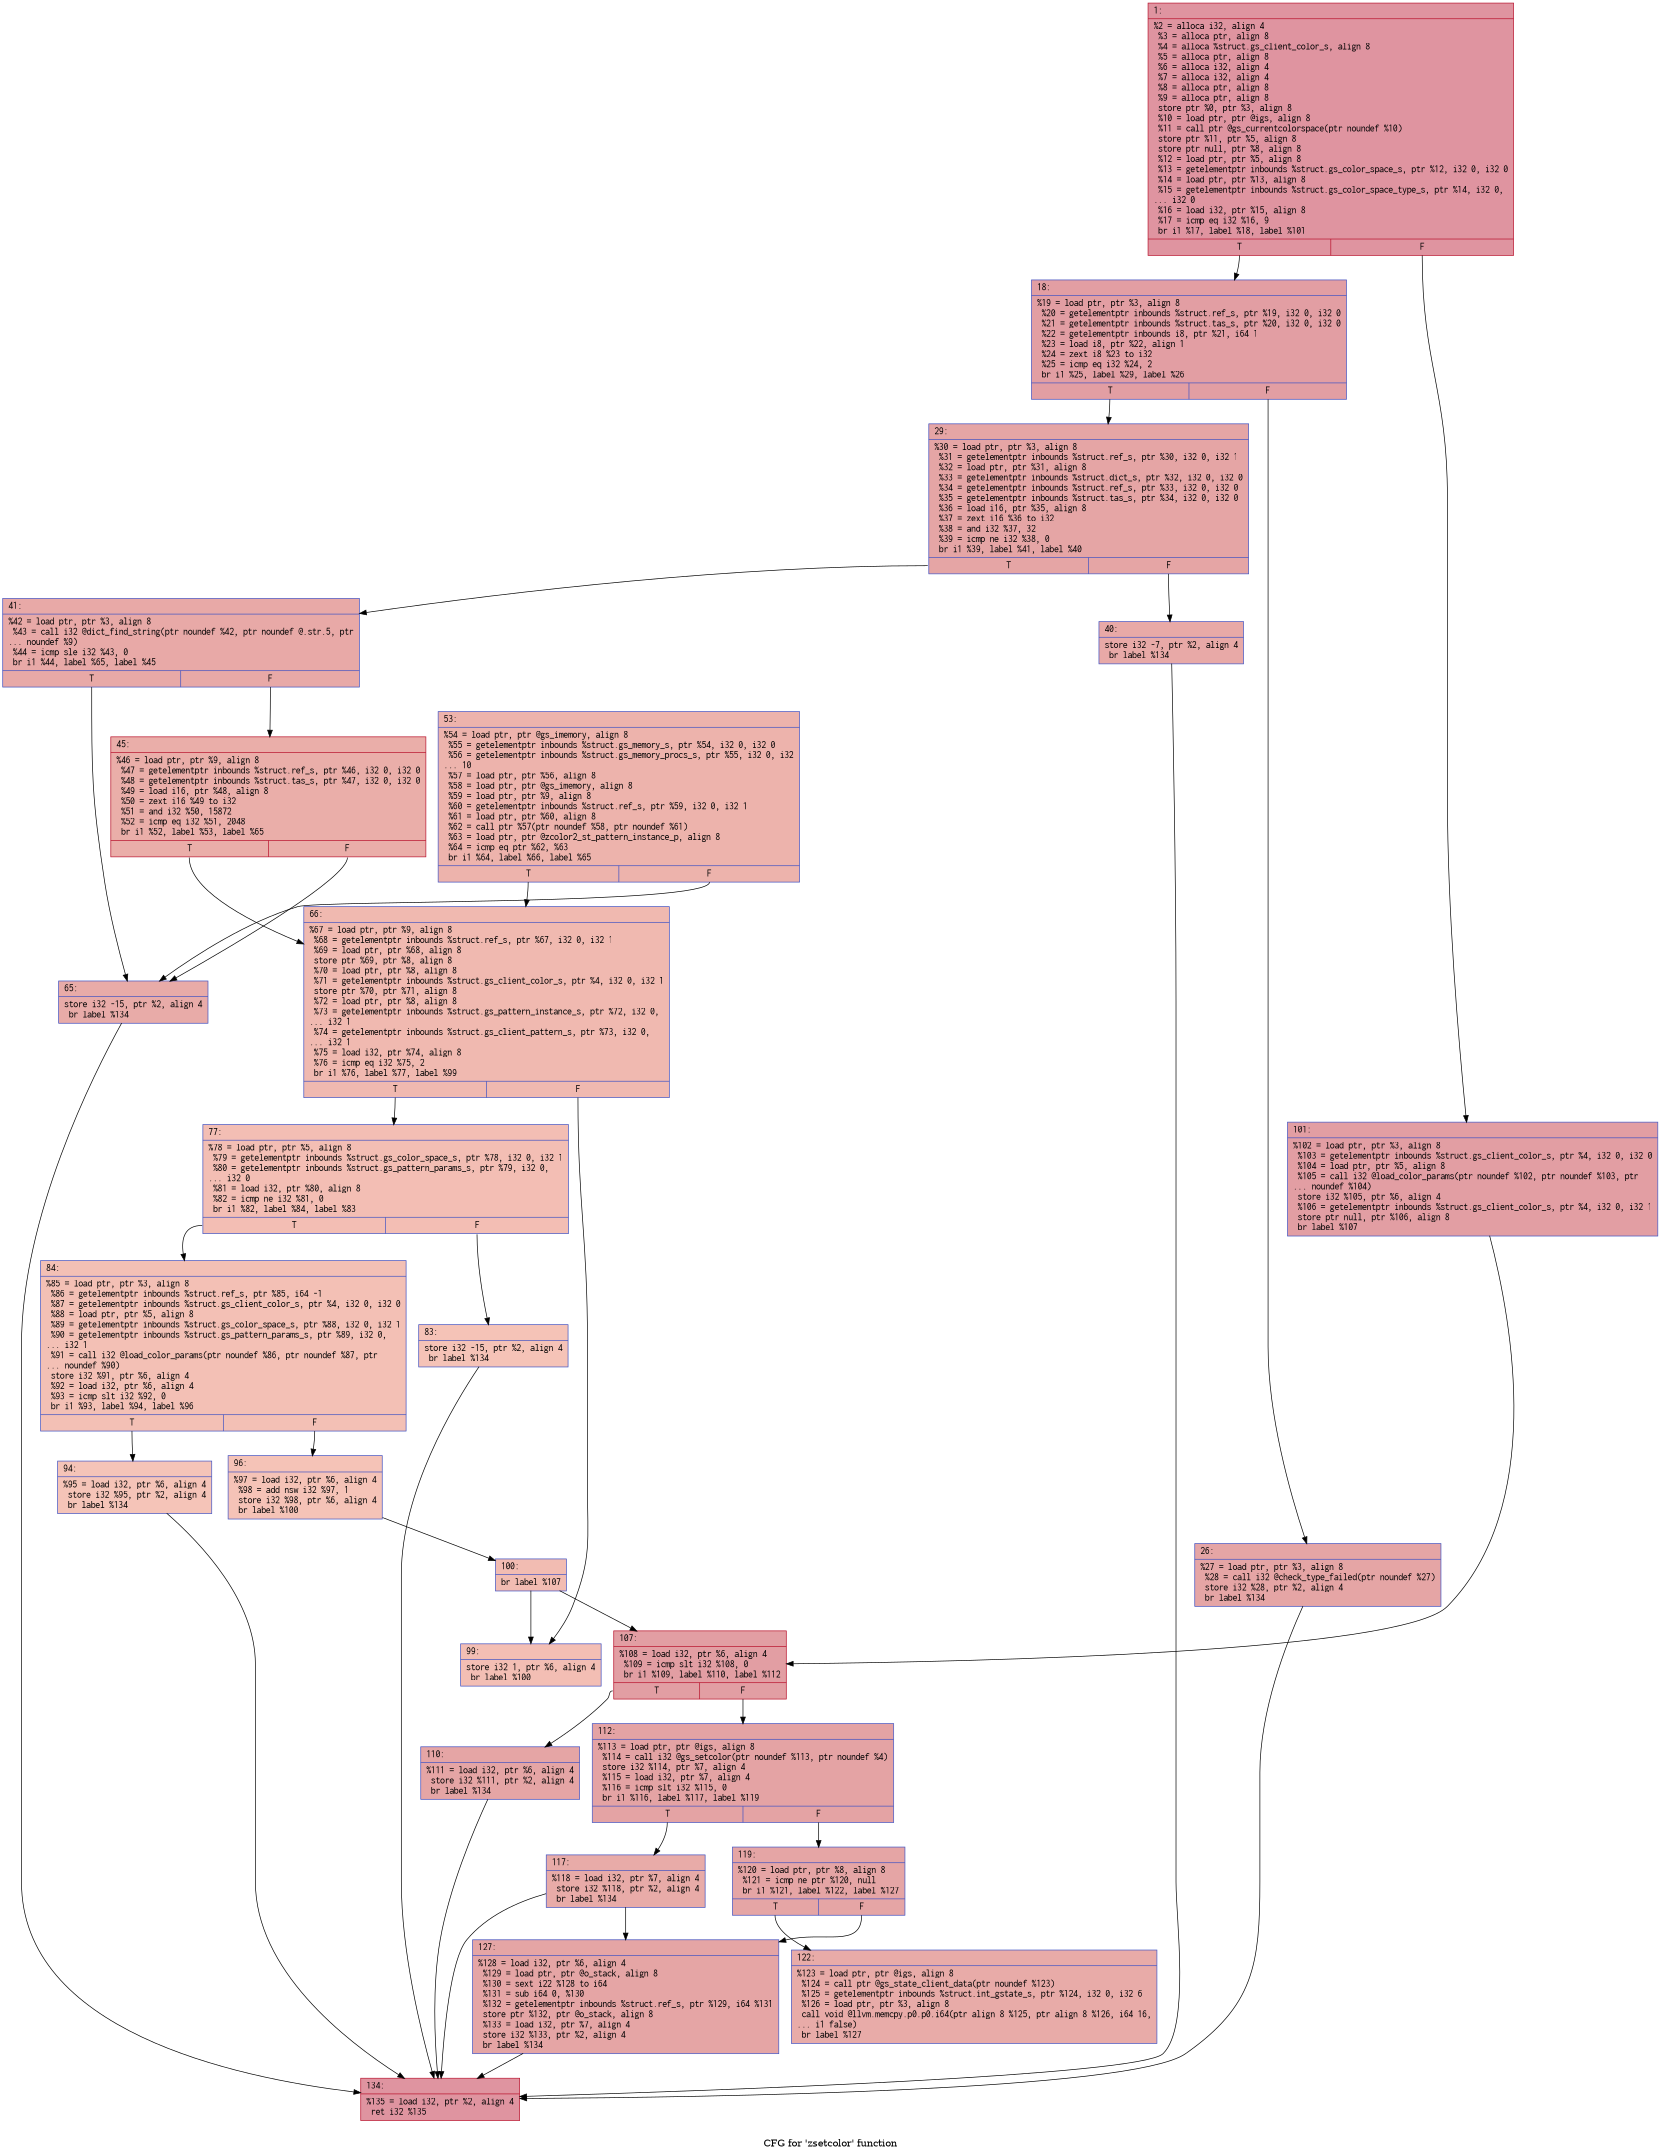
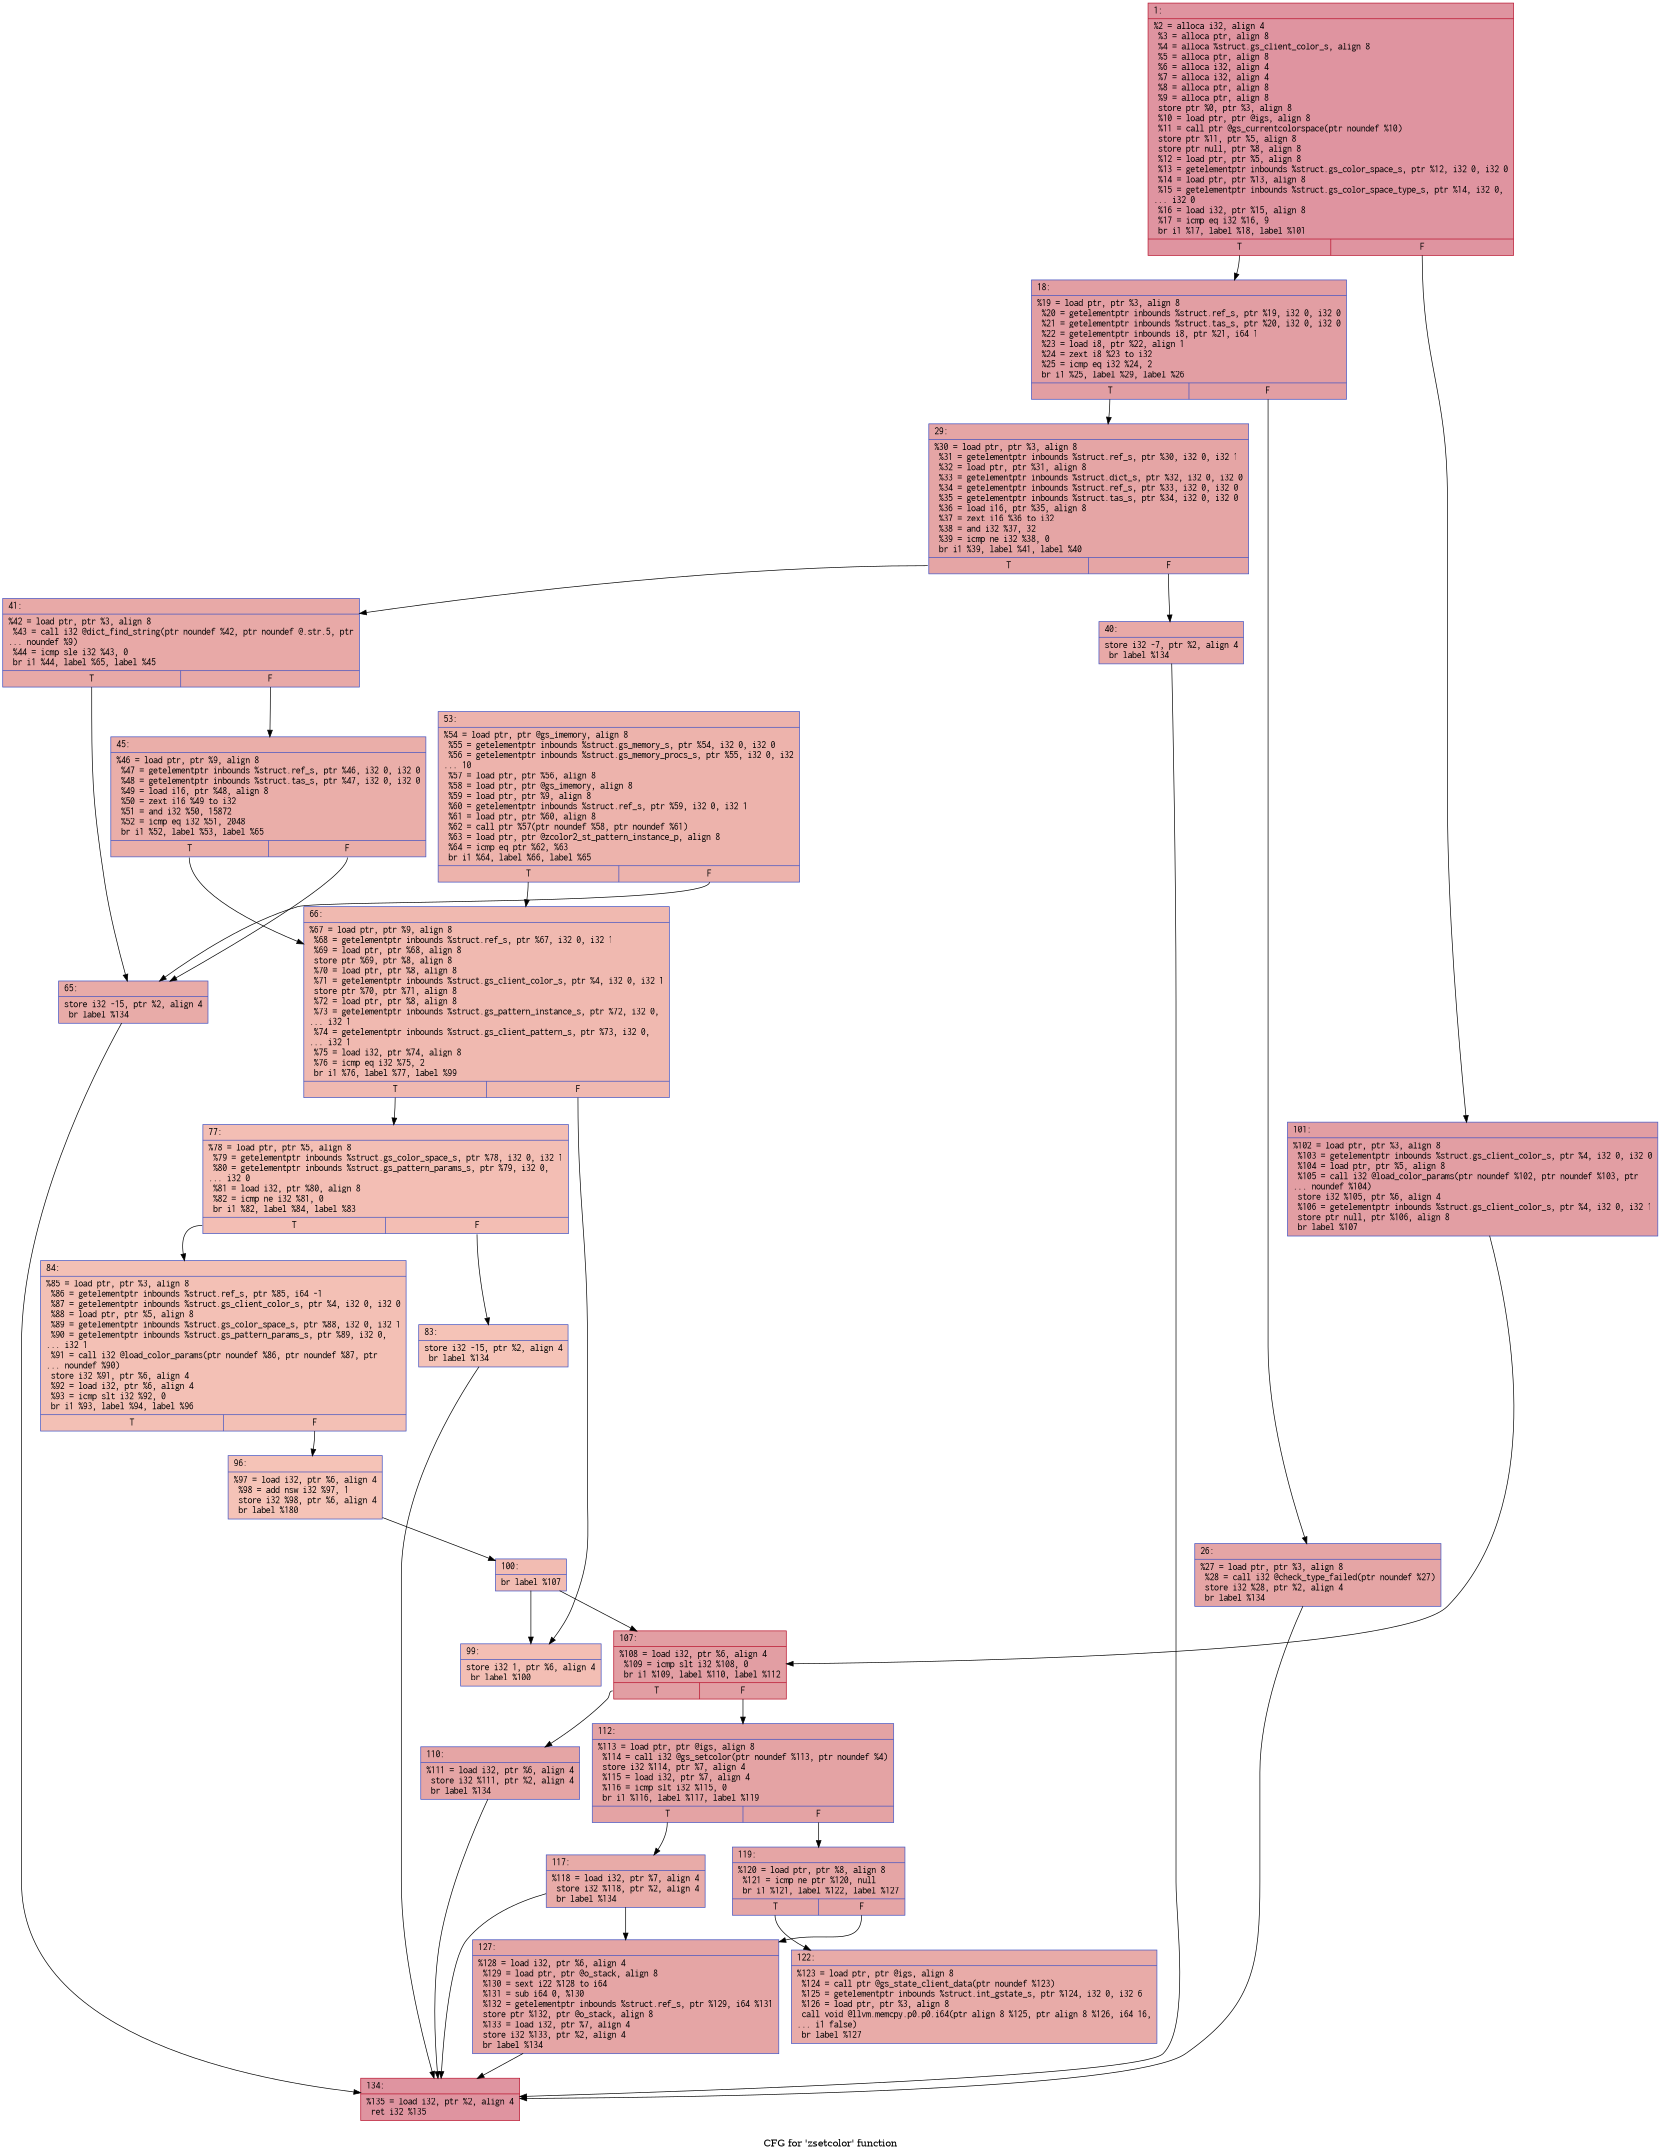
node "45:": color #b70d28ff -> #3d50c3ff
node "94:": removed
node "96:": text "br label %100" -> "br label %180"
